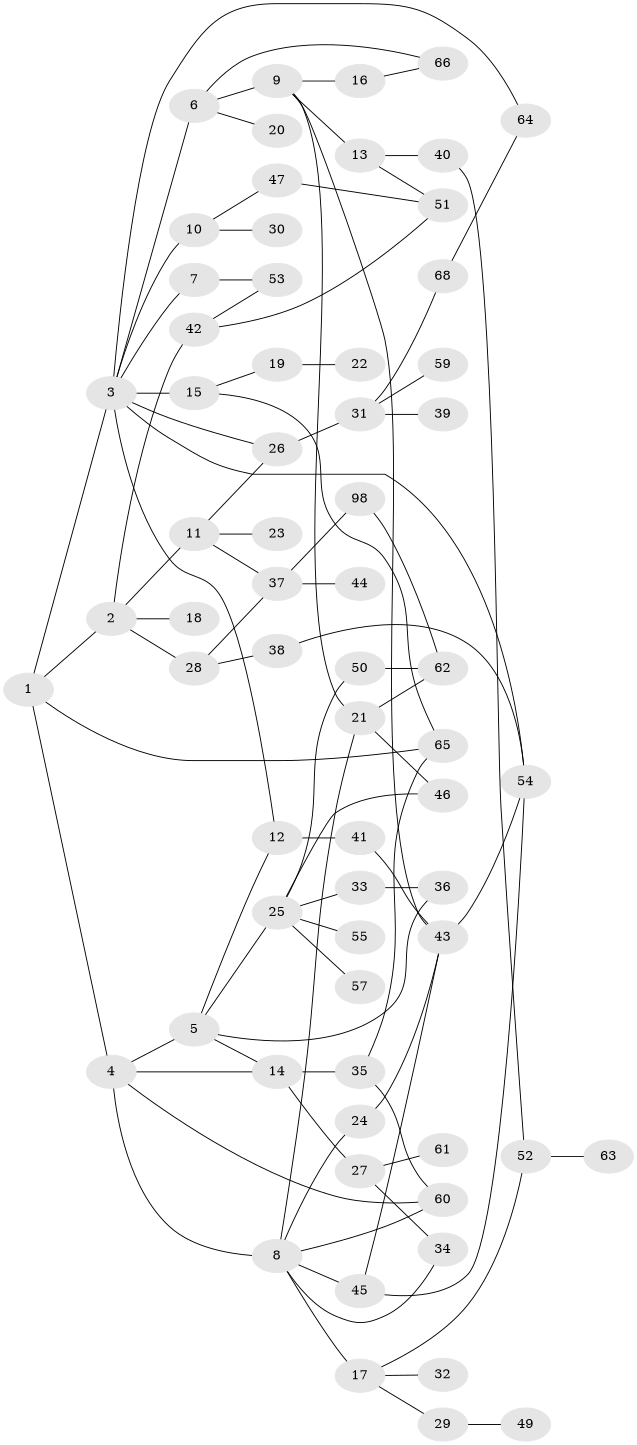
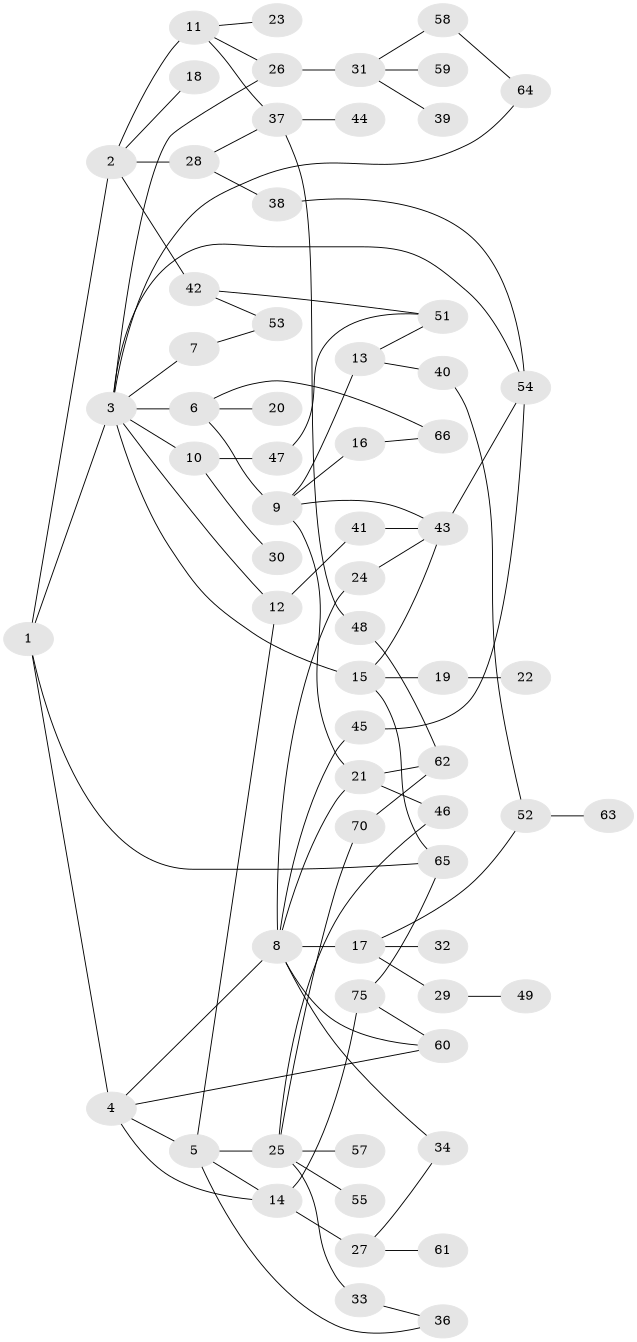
node "68": label "68" -> "58"
node "98": label "98" -> "48"
node "50": label "50" -> "70"
node "35": label "35" -> "75"
edge "43" -- "45": now "43" -- "15"
